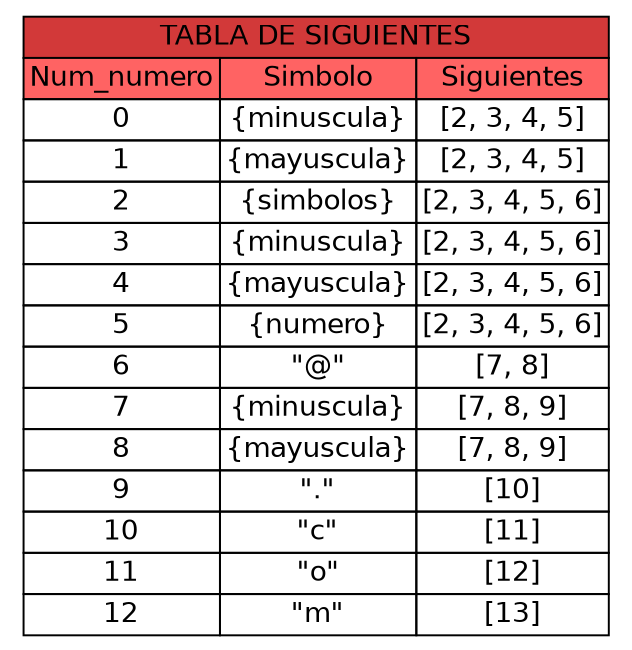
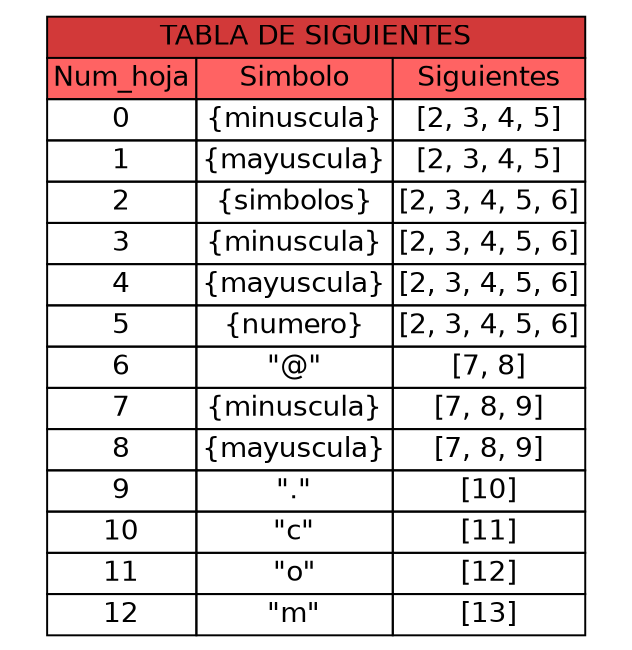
node "TABLA DE SIGUIENTES": text "Num_numero" -> "Num_hoja"
